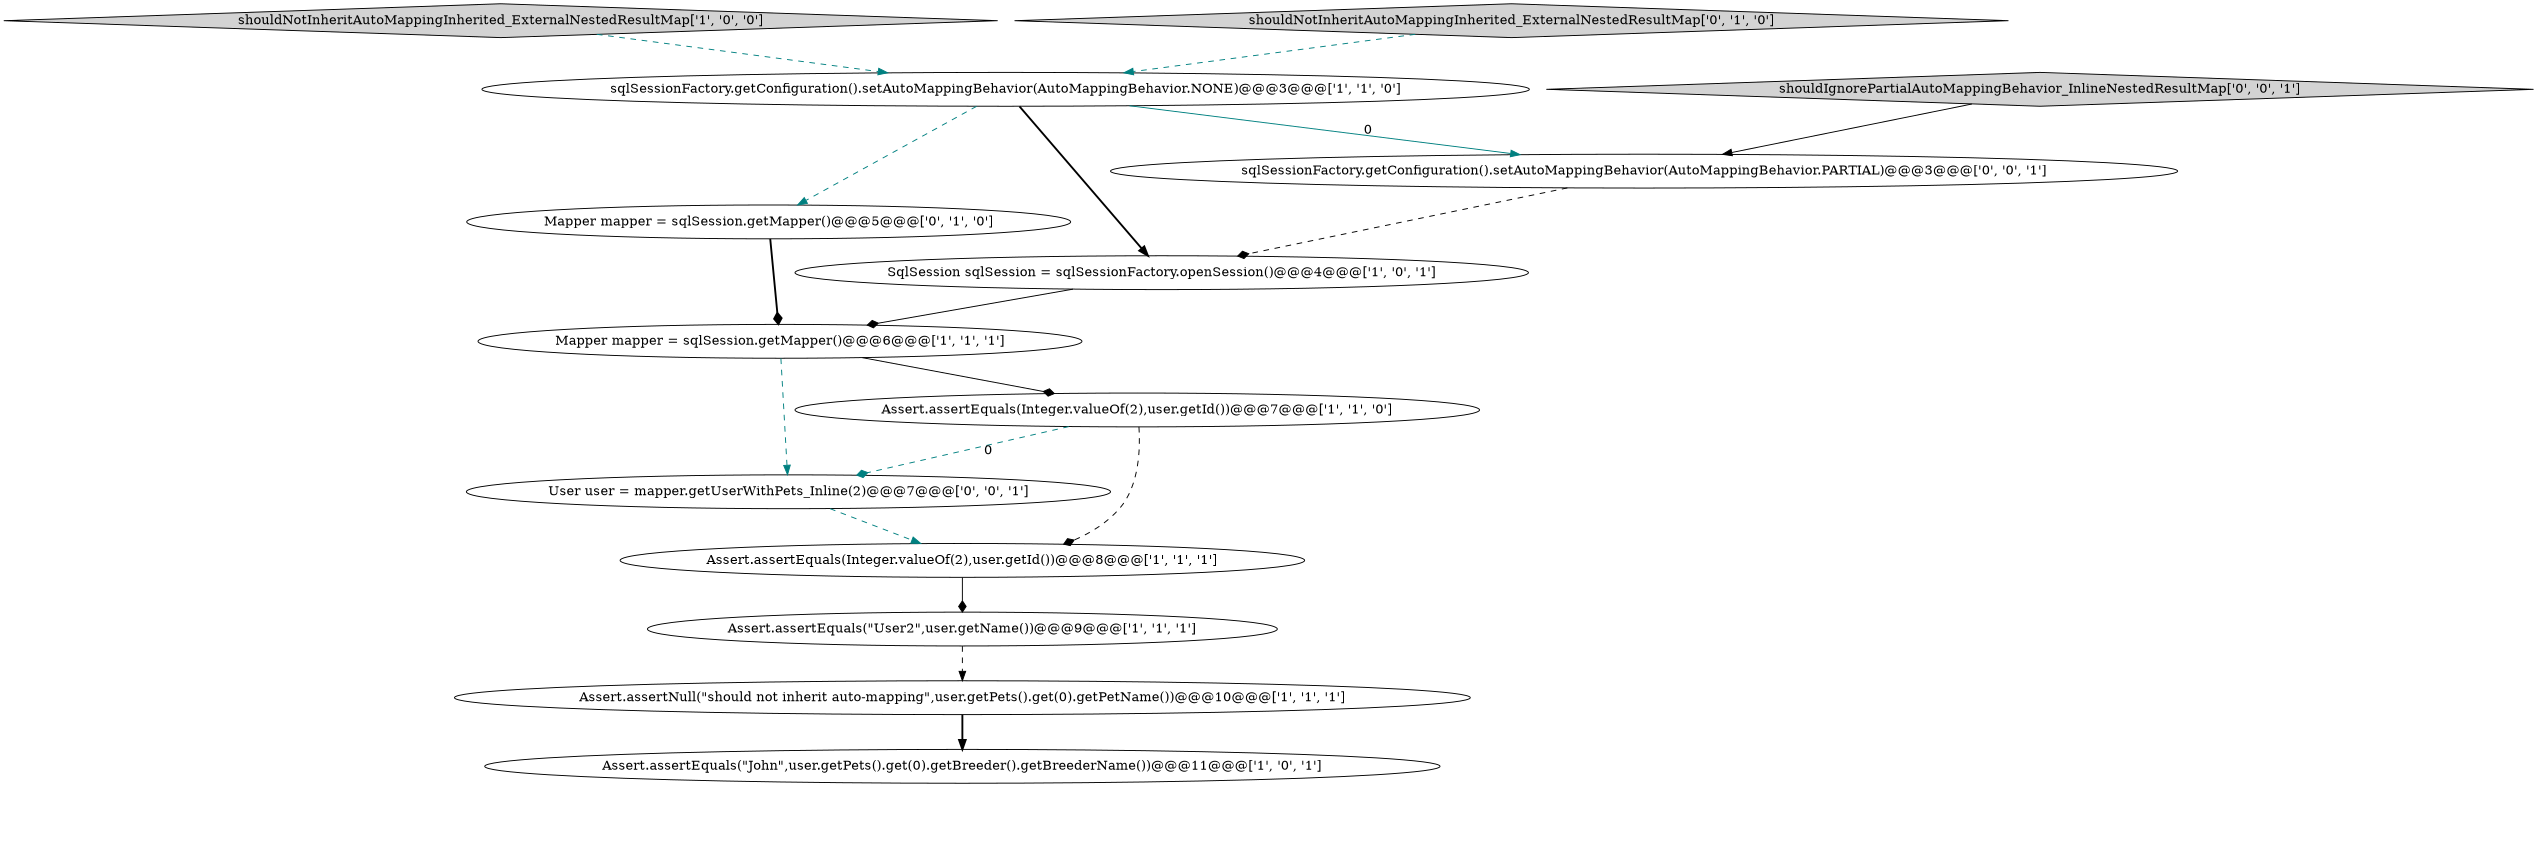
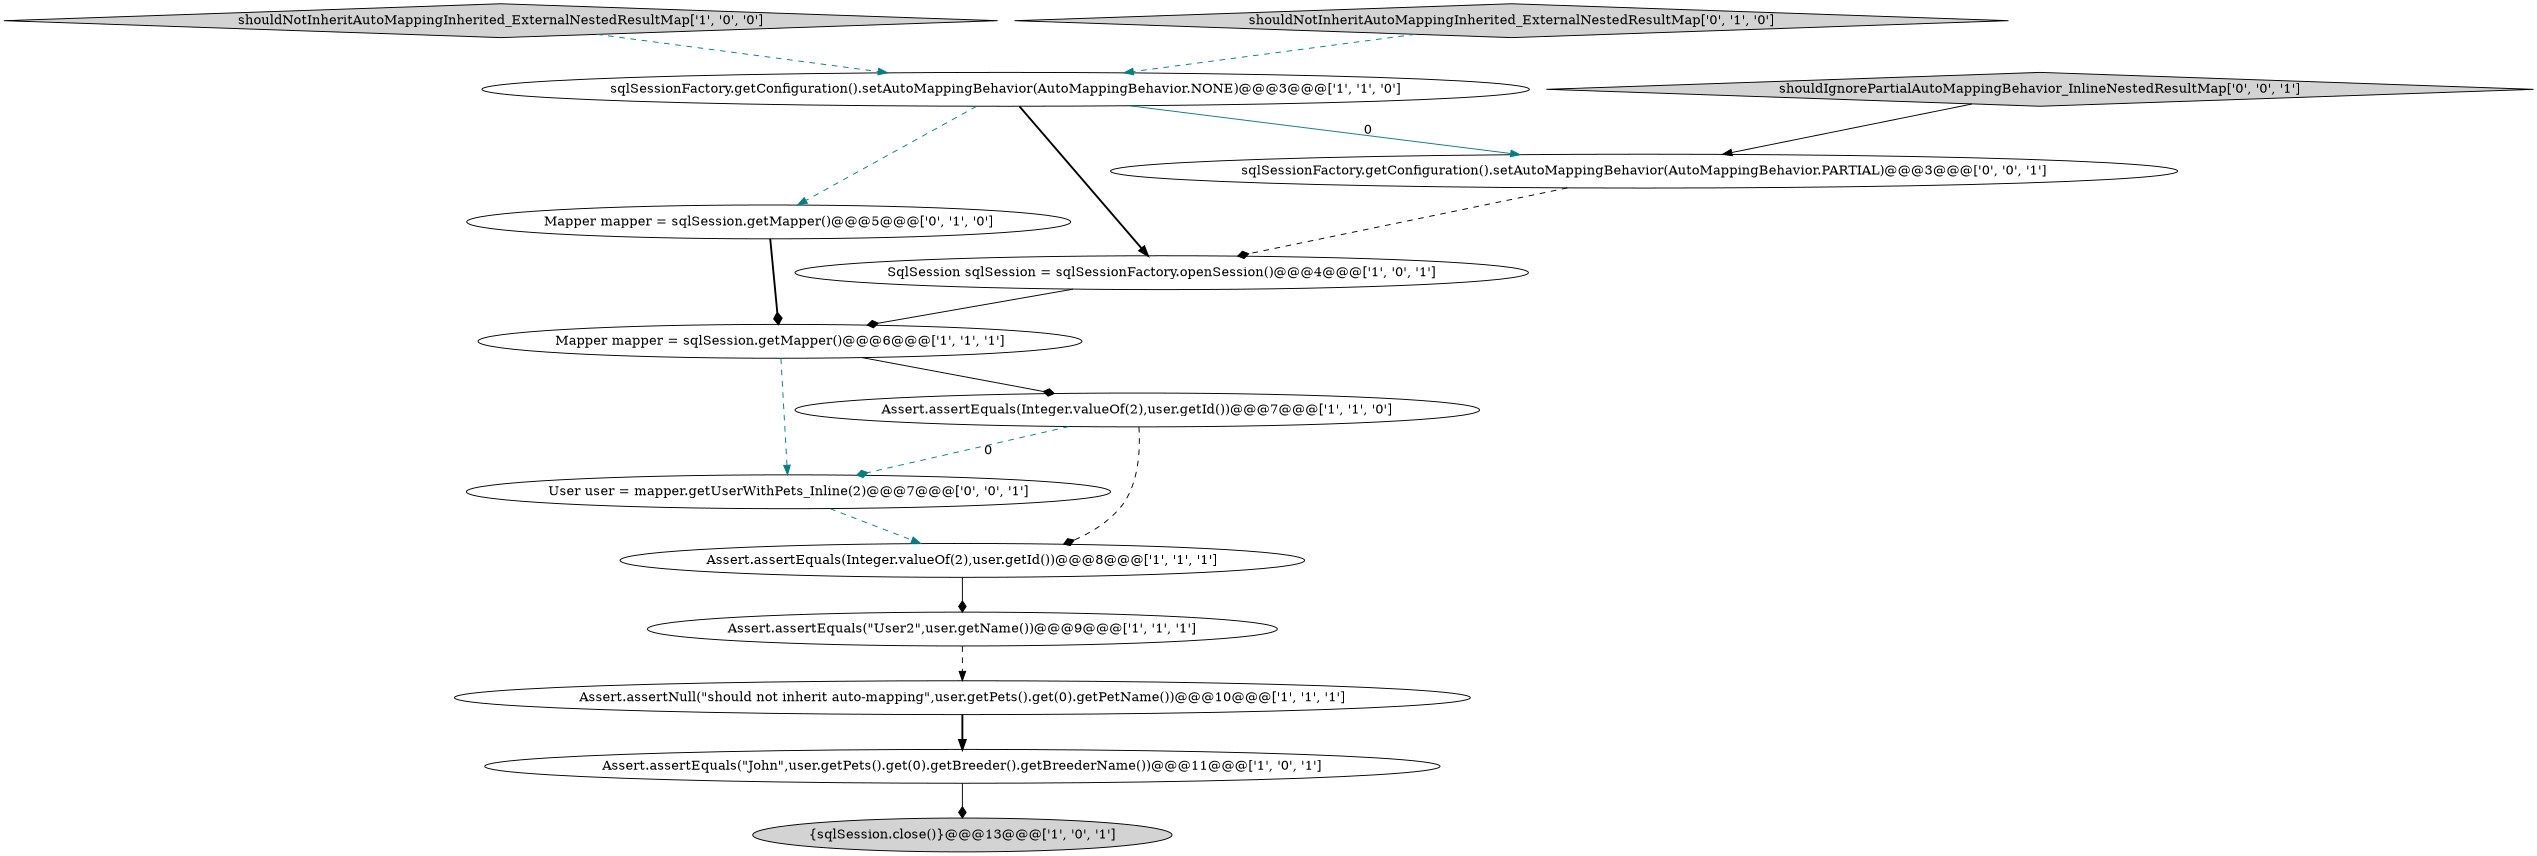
node "{sqlSession.close()}@@@13@@@['1', '0', '1']": added
